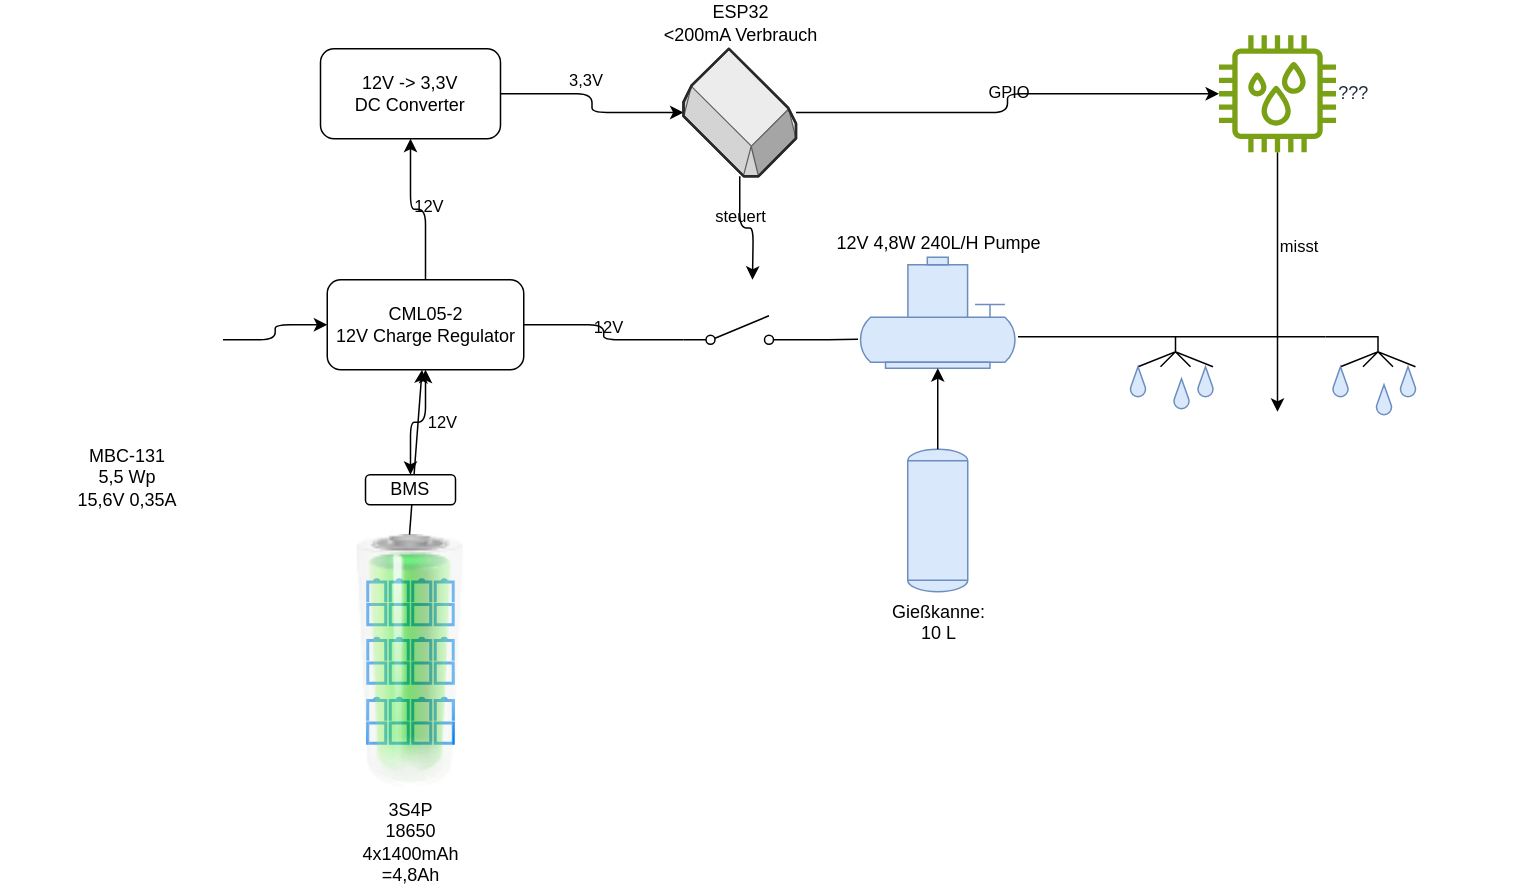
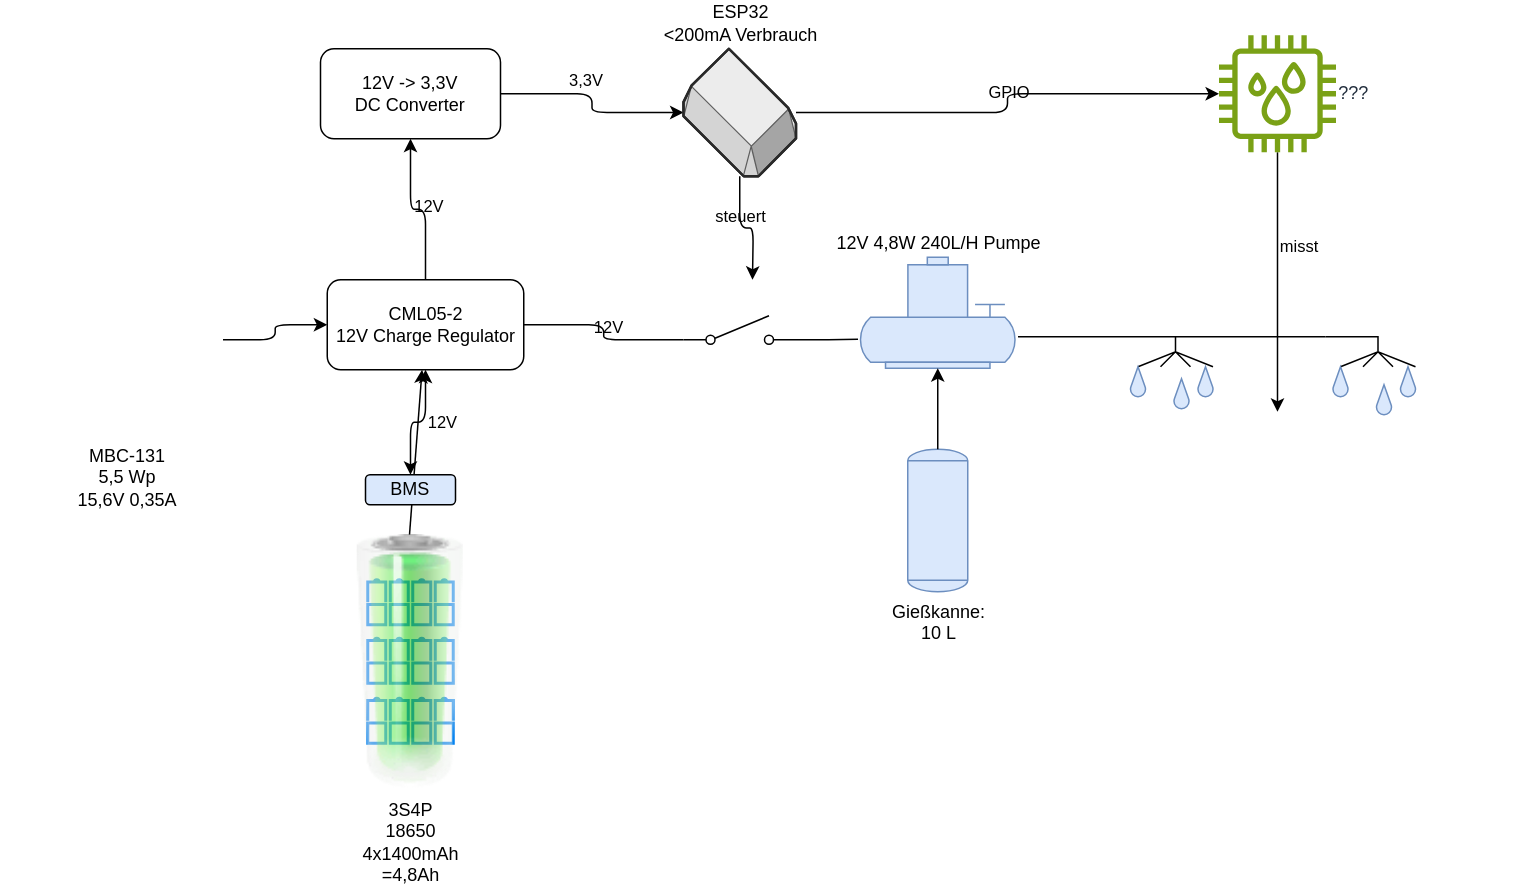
node "BMS": fillcolor #ffffff -> #dae8fc
